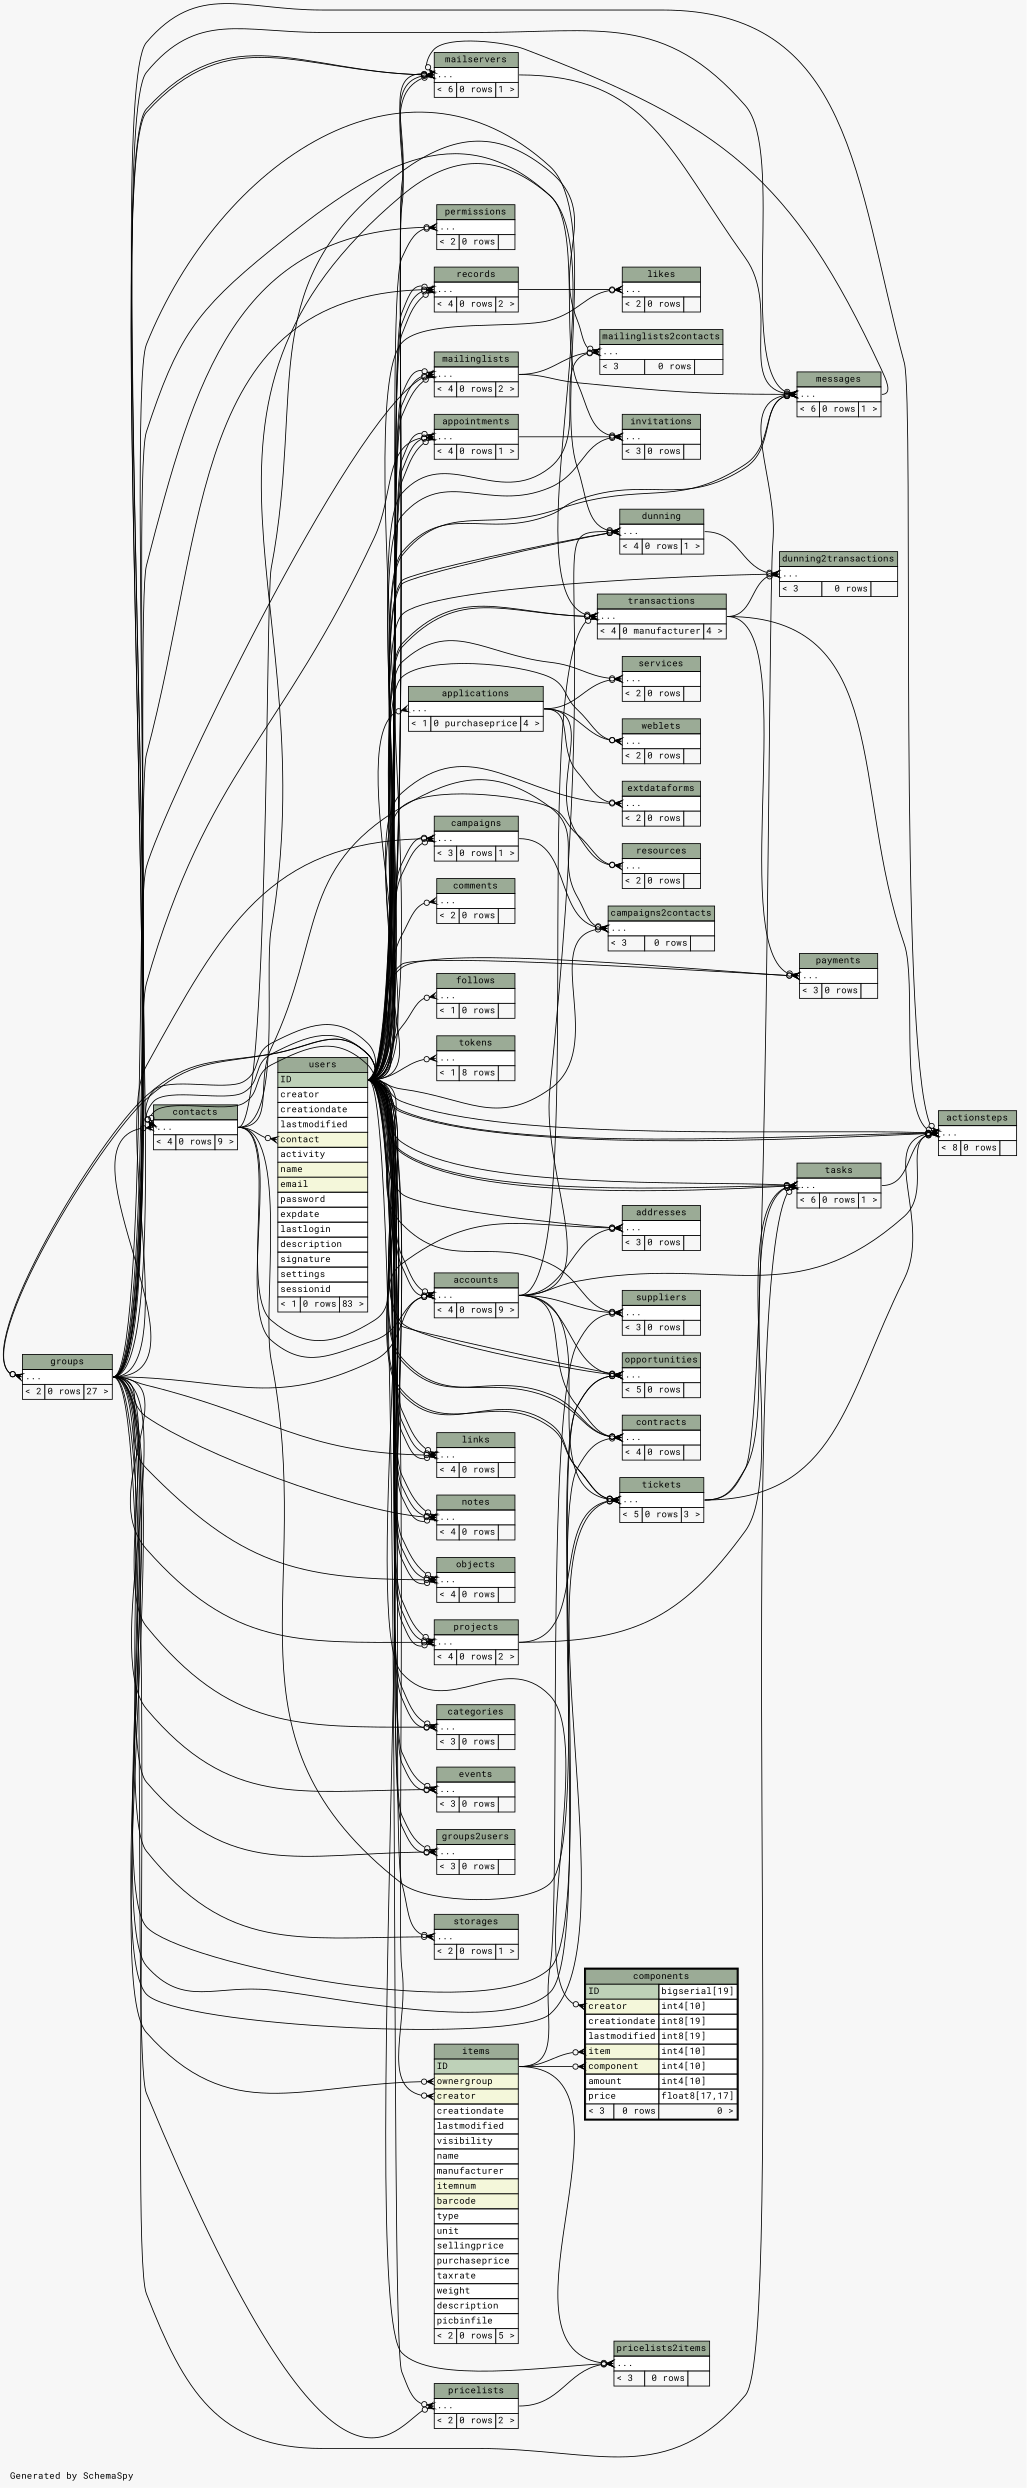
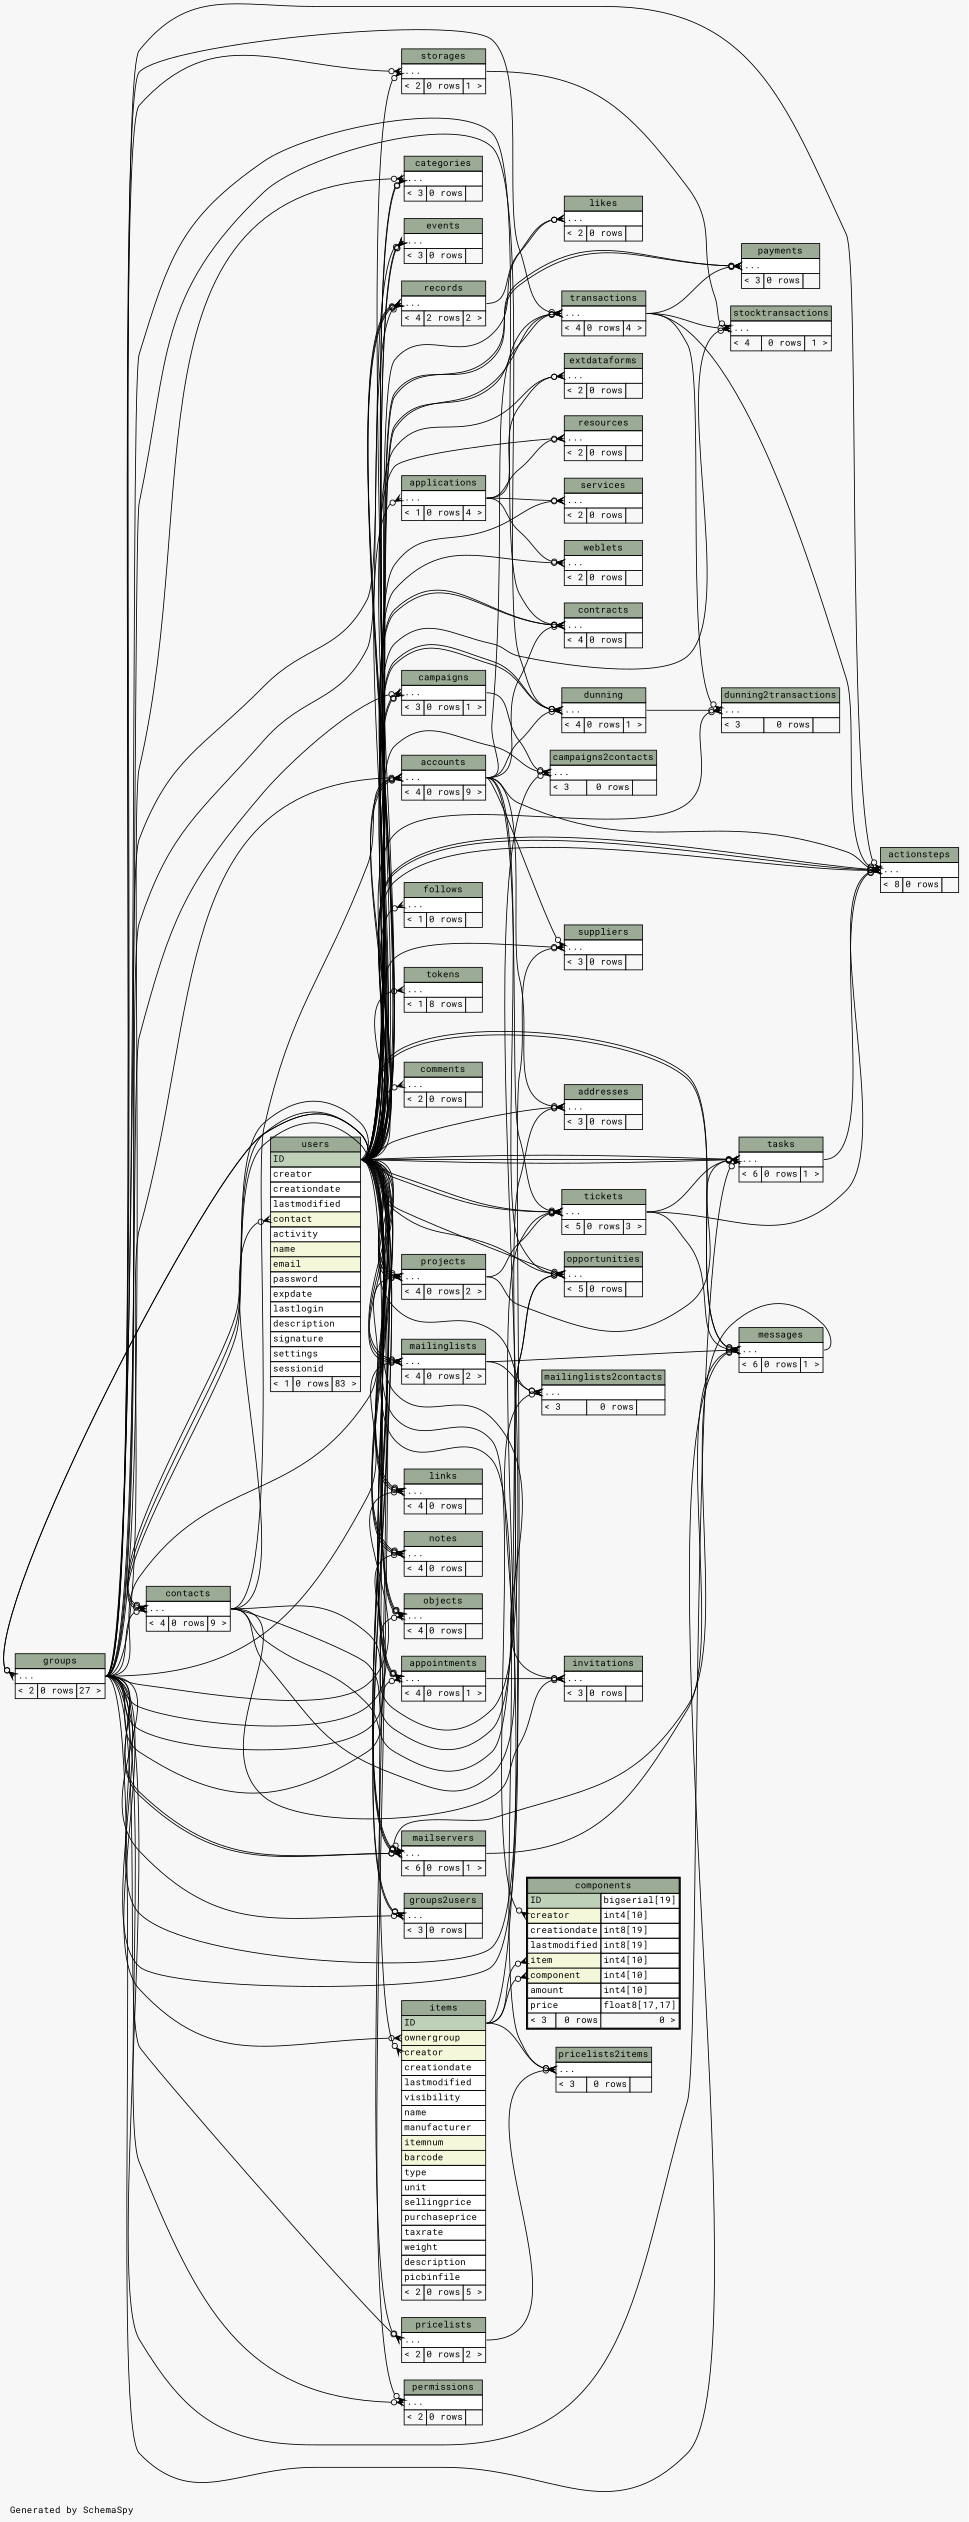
node "records": text "0 rows" -> "2 rows"
node "stocktransactions": added
node "transactions": text "0 manufacturer" -> "0 rows"
node "applications": text "0 purchaseprice" -> "0 rows"
